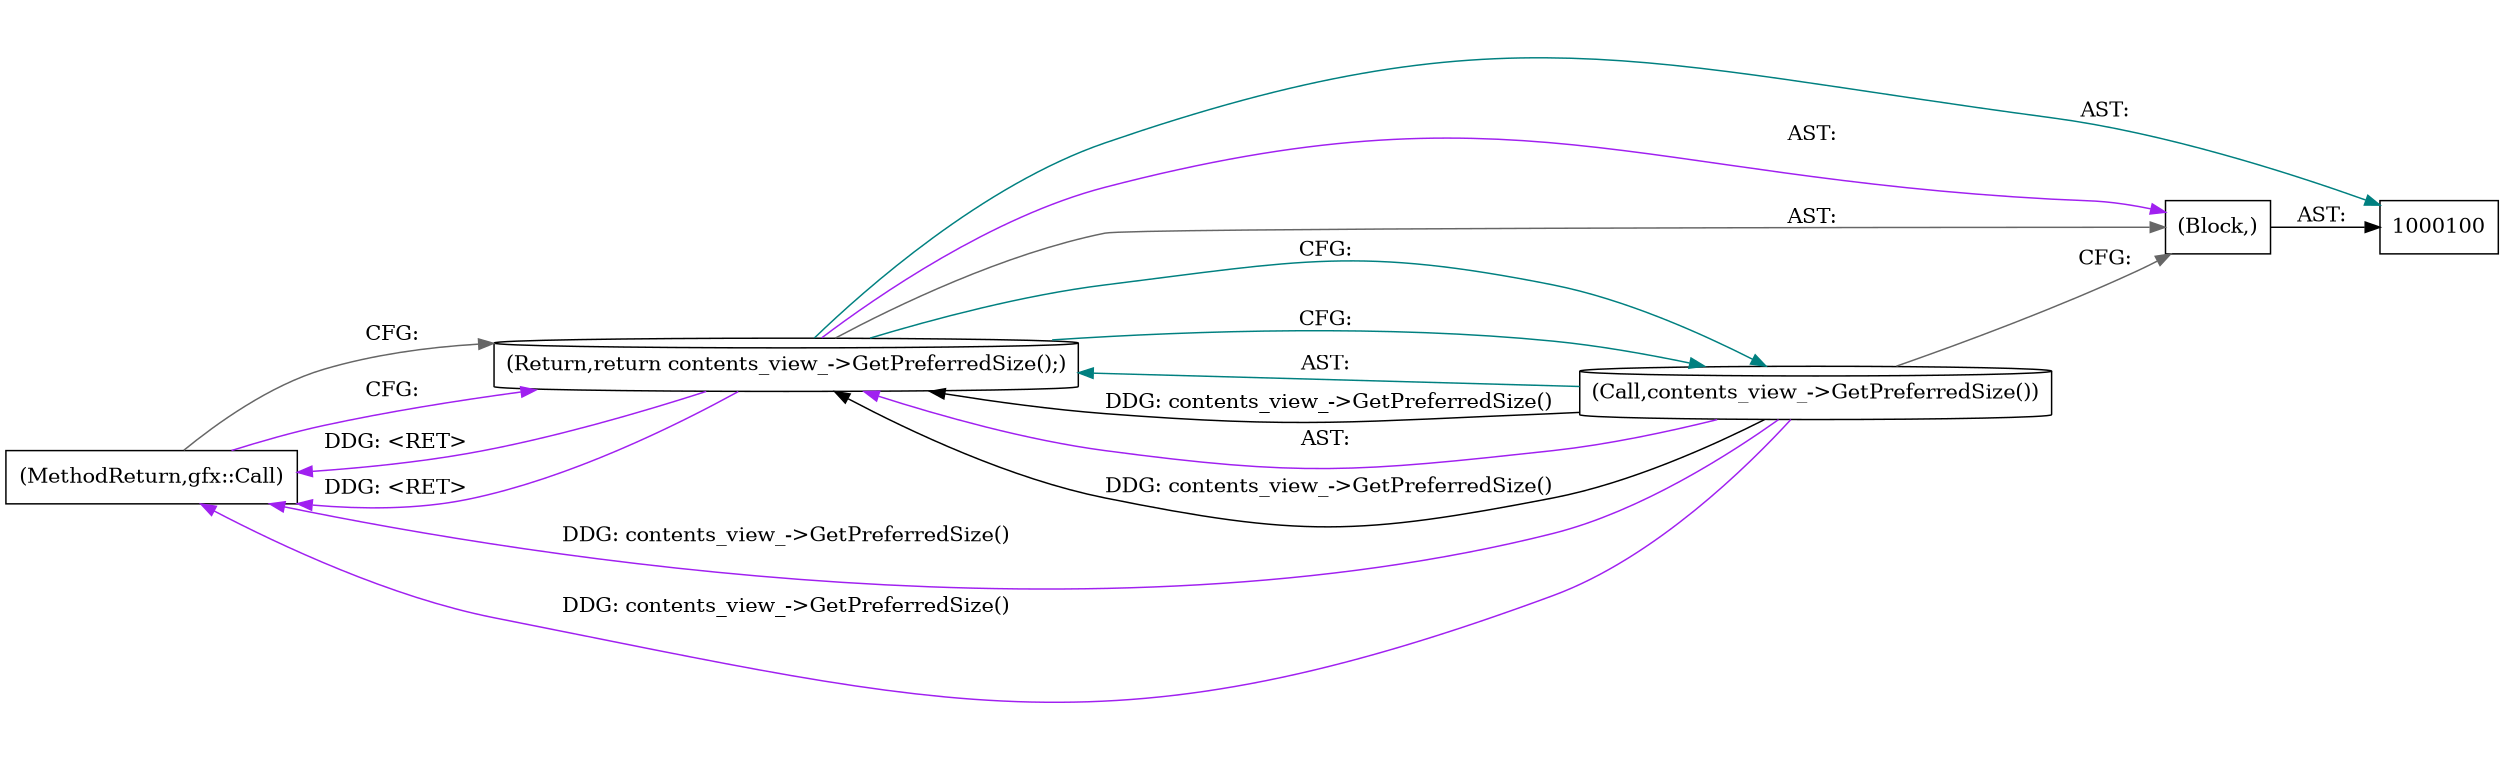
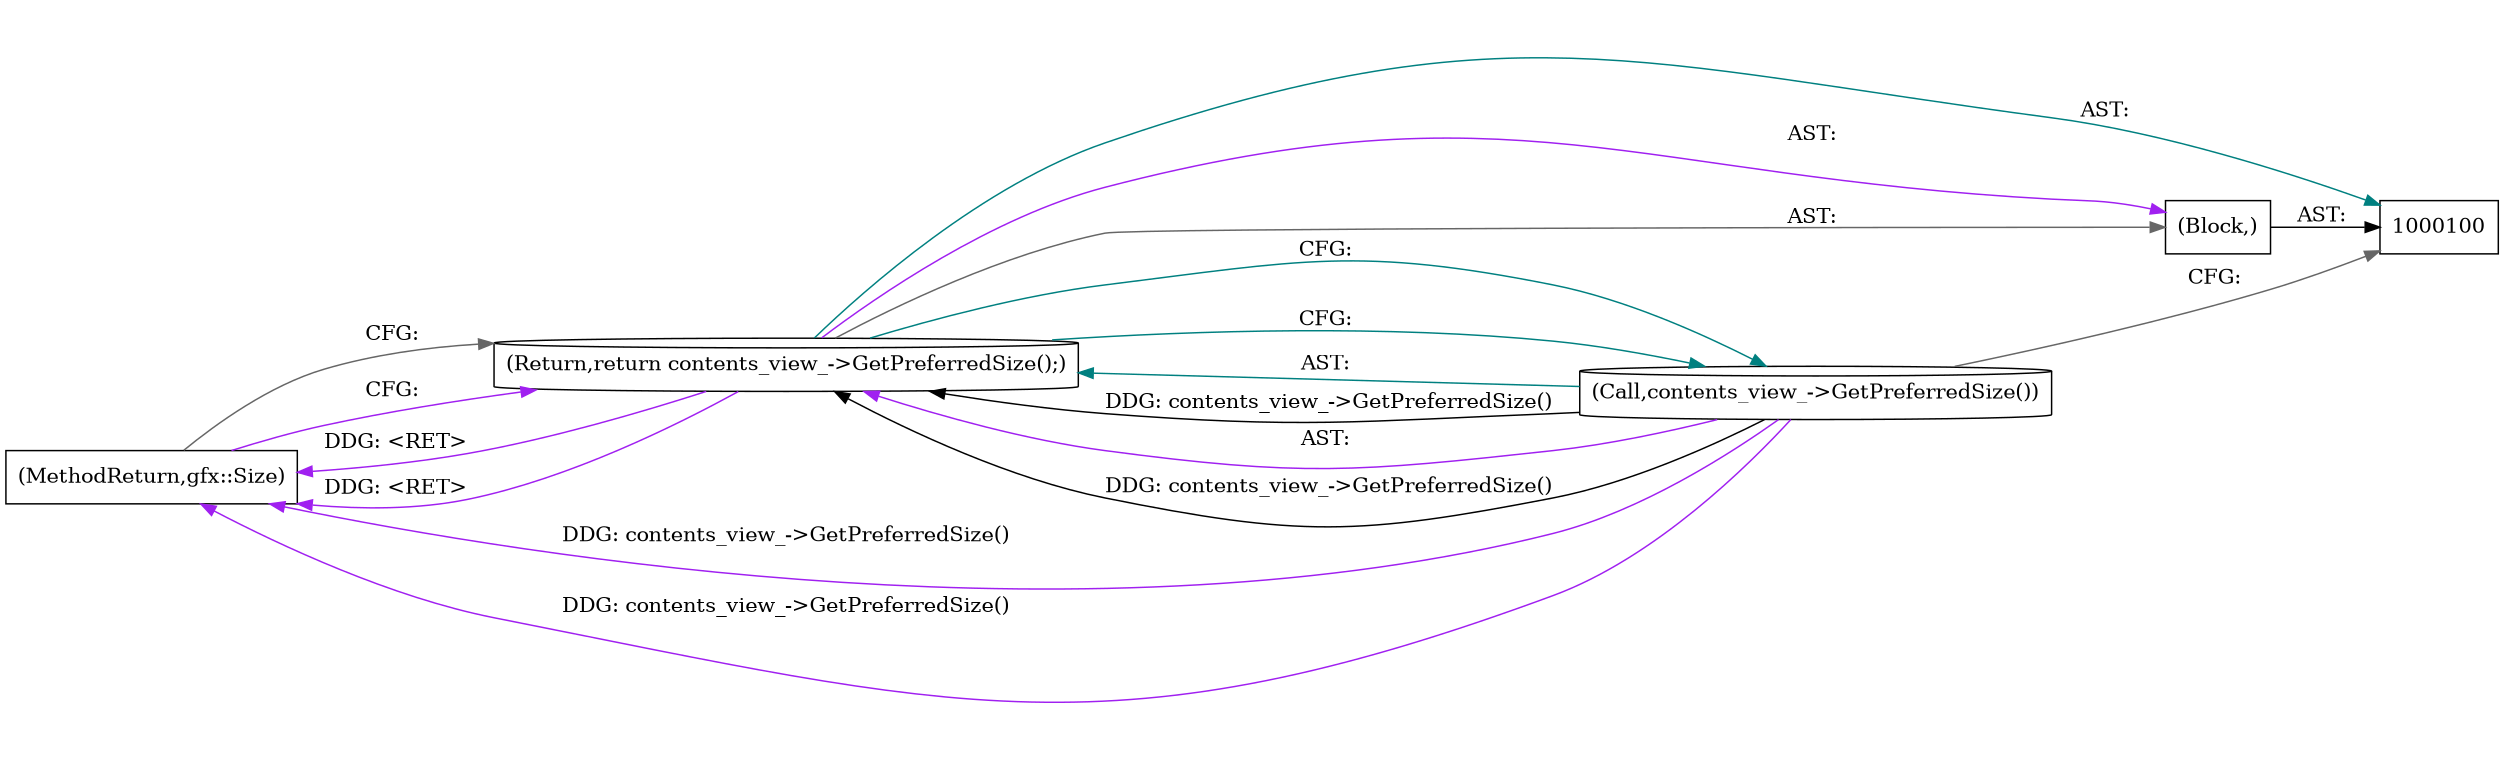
edge "(Call,contents_view_->GetPreferredSize())" -> "(Block,)": now "(Call,contents_view_->GetPreferredSize())" -> "1000100"
node "(MethodReturn,gfx::Call)": label "(MethodReturn,gfx::Call)" -> "(MethodReturn,gfx::Size)"
